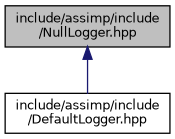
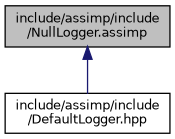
node "include/assimp/include /NullLogger.hpp": label "include/assimp/include /NullLogger.hpp" -> "include/assimp/include /NullLogger.assimp"
